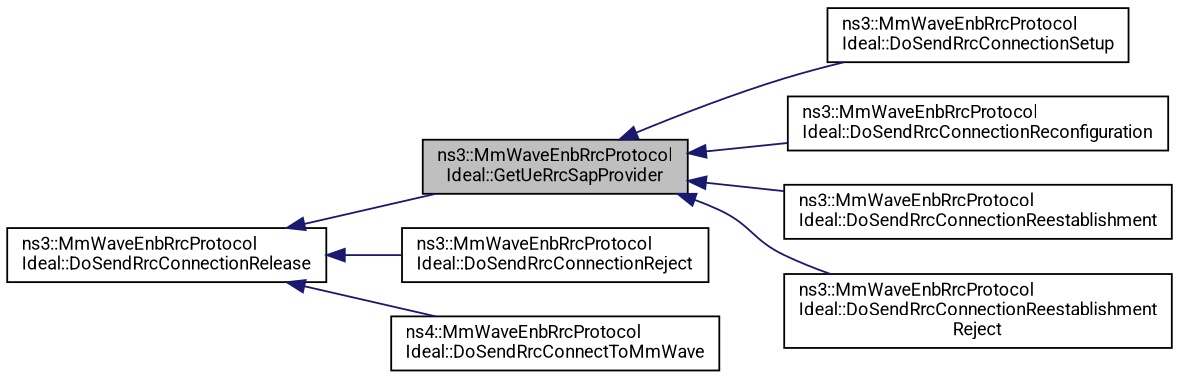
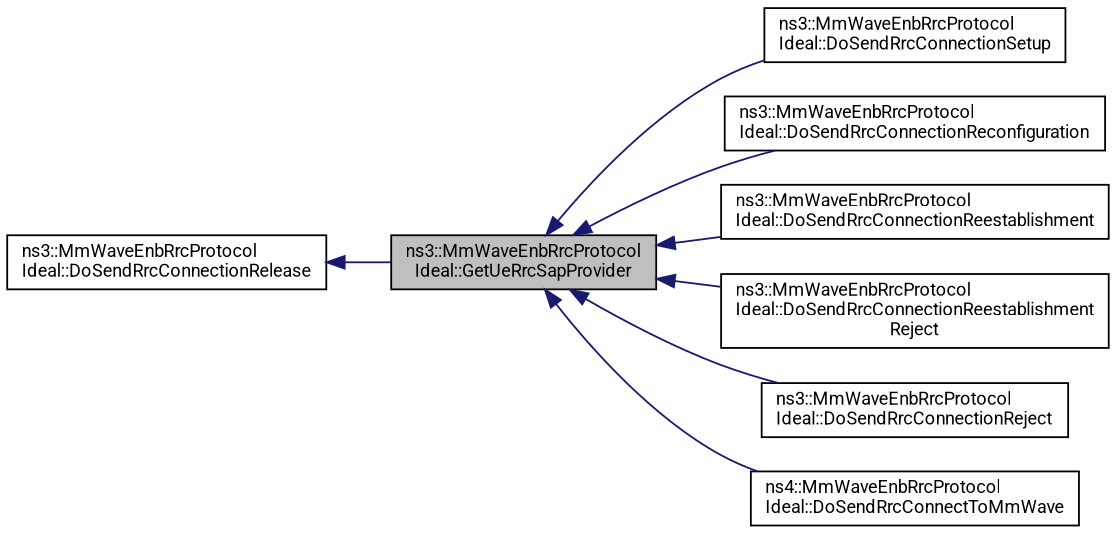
edge "ns3::MmWaveEnbRrcProtocol Ideal::DoSendRrcConnectionReject" -> "ns3::MmWaveEnbRrcProtocol Ideal::DoSendRrcConnectionRelease": now "ns3::MmWaveEnbRrcProtocol Ideal::DoSendRrcConnectionReject" -> "ns3::MmWaveEnbRrcProtocol Ideal::GetUeRrcSapProvider"
edge "ns4::MmWaveEnbRrcProtocol Ideal::DoSendRrcConnectToMmWave" -> "ns3::MmWaveEnbRrcProtocol Ideal::DoSendRrcConnectionRelease": now "ns4::MmWaveEnbRrcProtocol Ideal::DoSendRrcConnectToMmWave" -> "ns3::MmWaveEnbRrcProtocol Ideal::GetUeRrcSapProvider"
